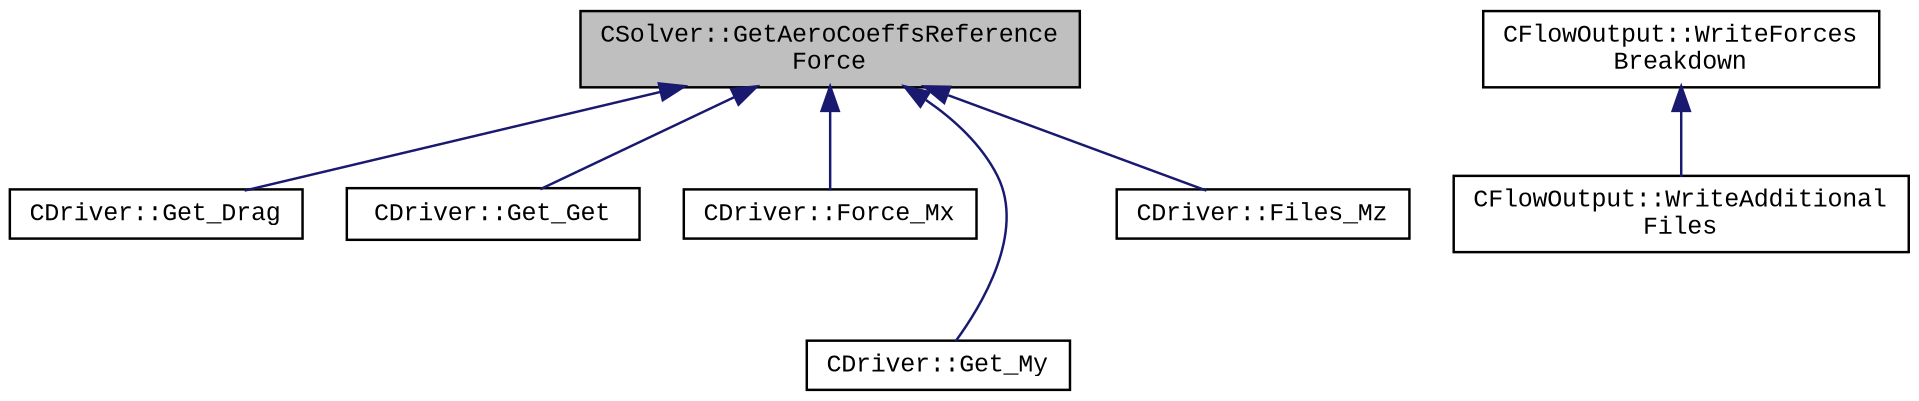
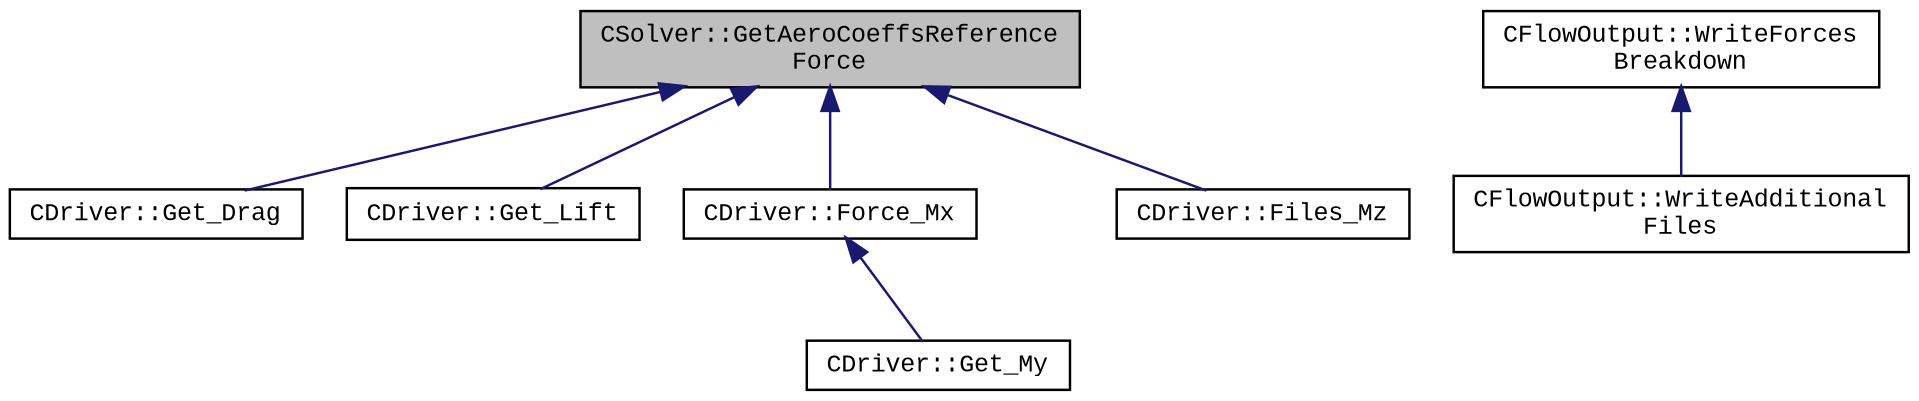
edge "CDriver::Get_My" -> "CSolver::GetAeroCoeffsReference Force": now "CDriver::Get_My" -> "CDriver::Force_Mx"
node "CDriver::Get_Get": label "CDriver::Get_Get" -> "CDriver::Get_Lift"
